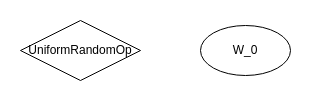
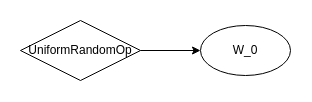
edge "UniformRandomOp" -> "W_0": added
